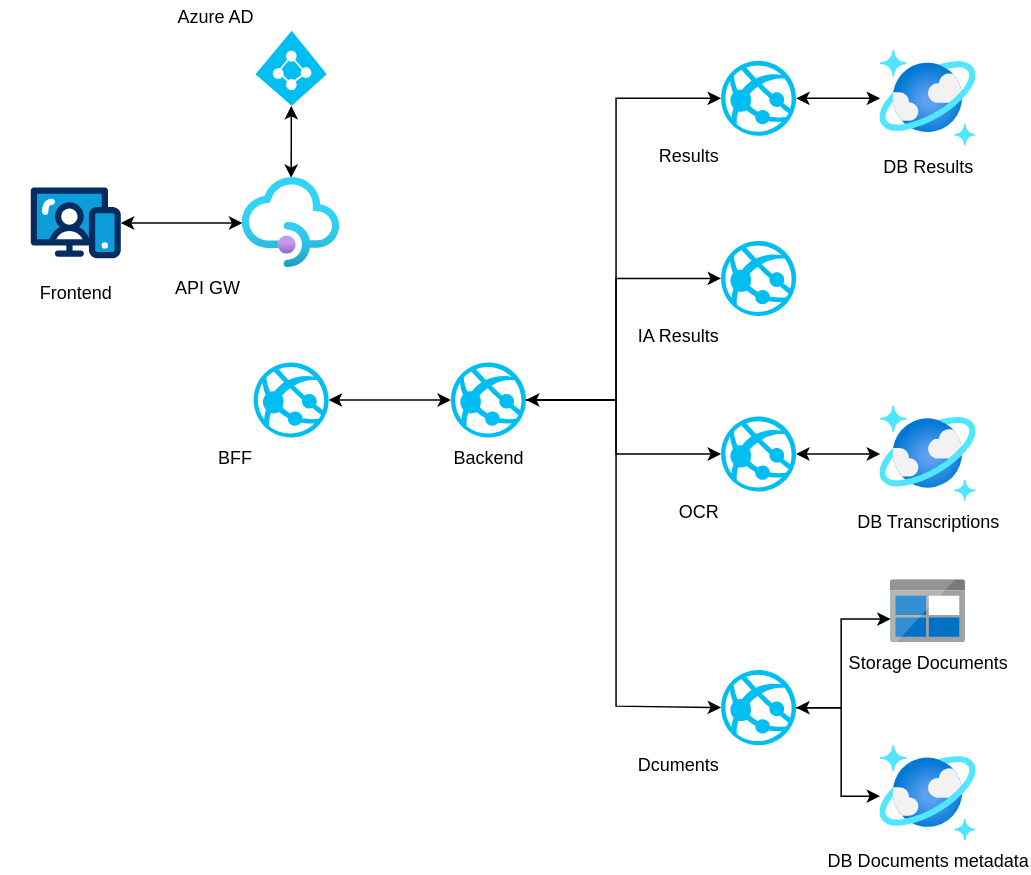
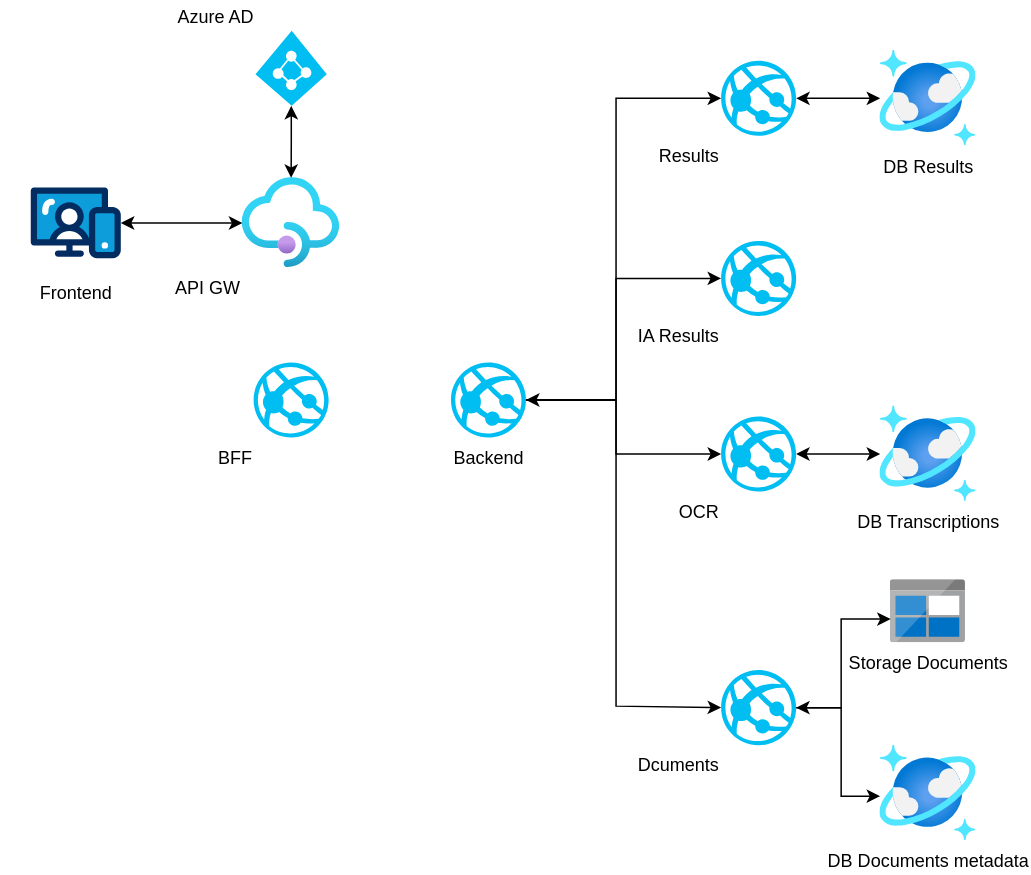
edge "BFF" -- "Backend": removed
